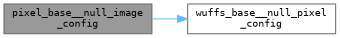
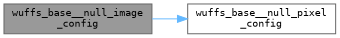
node "pixel_base__null_image _config": label "pixel_base__null_image _config" -> "wuffs_base__null_image _config"
